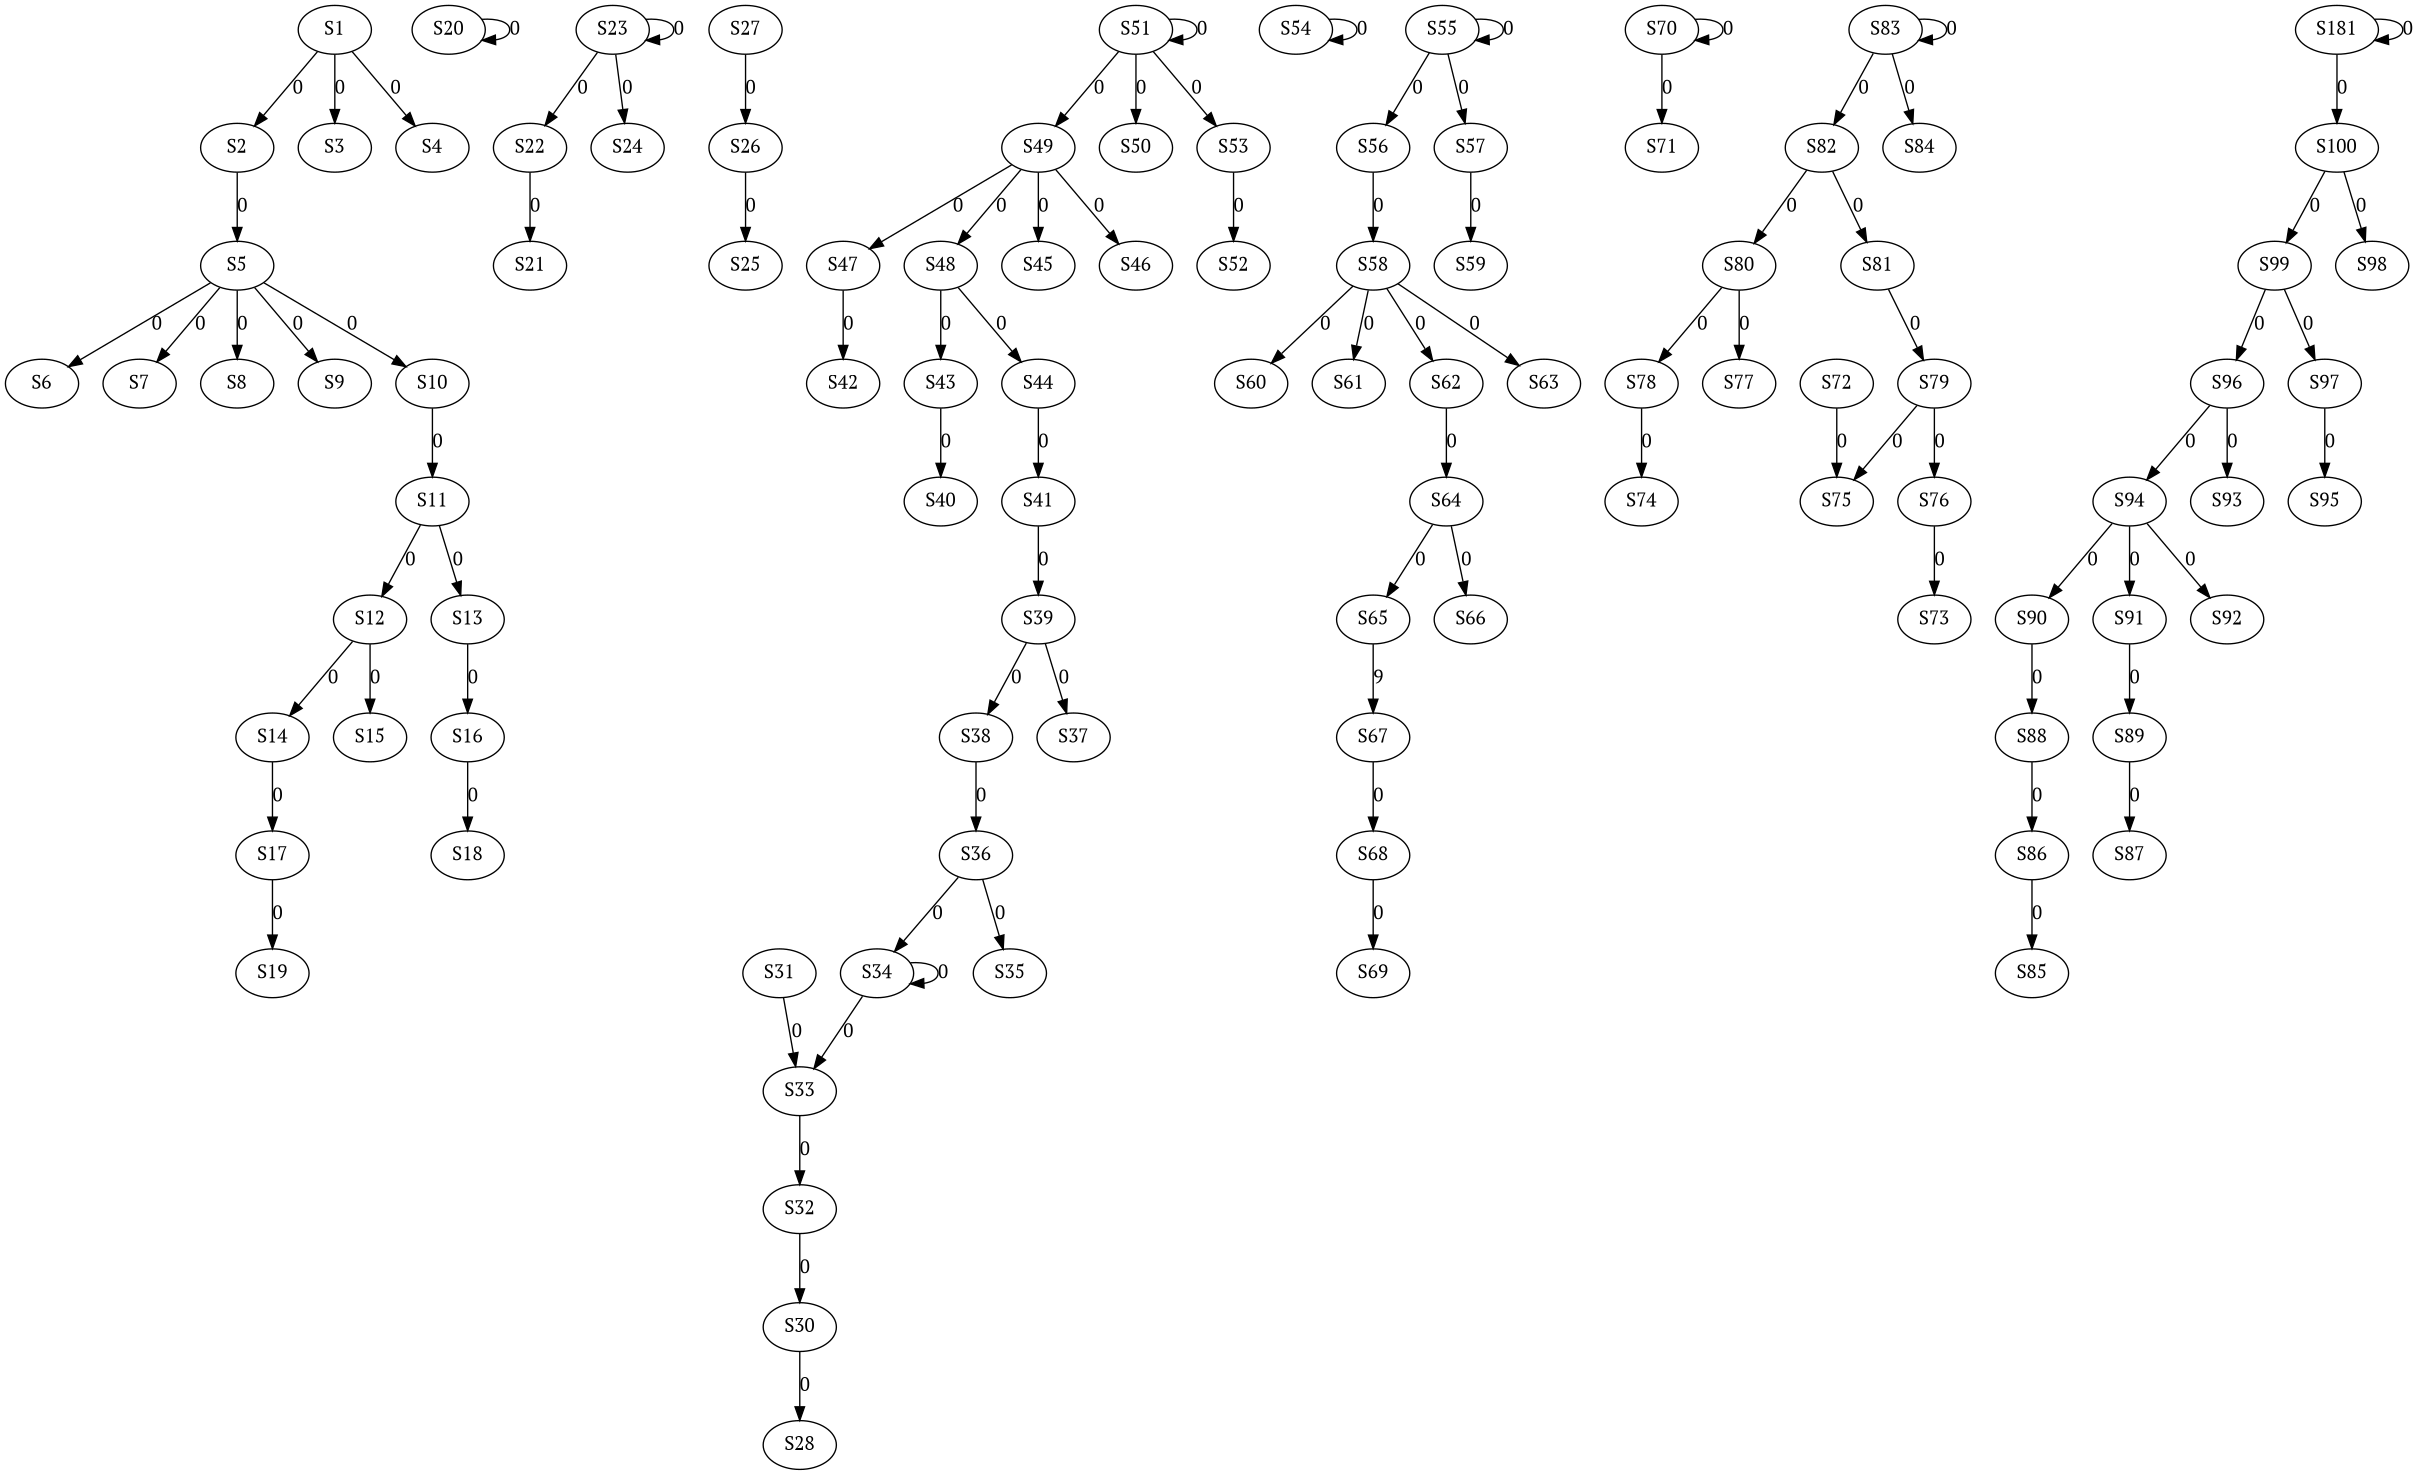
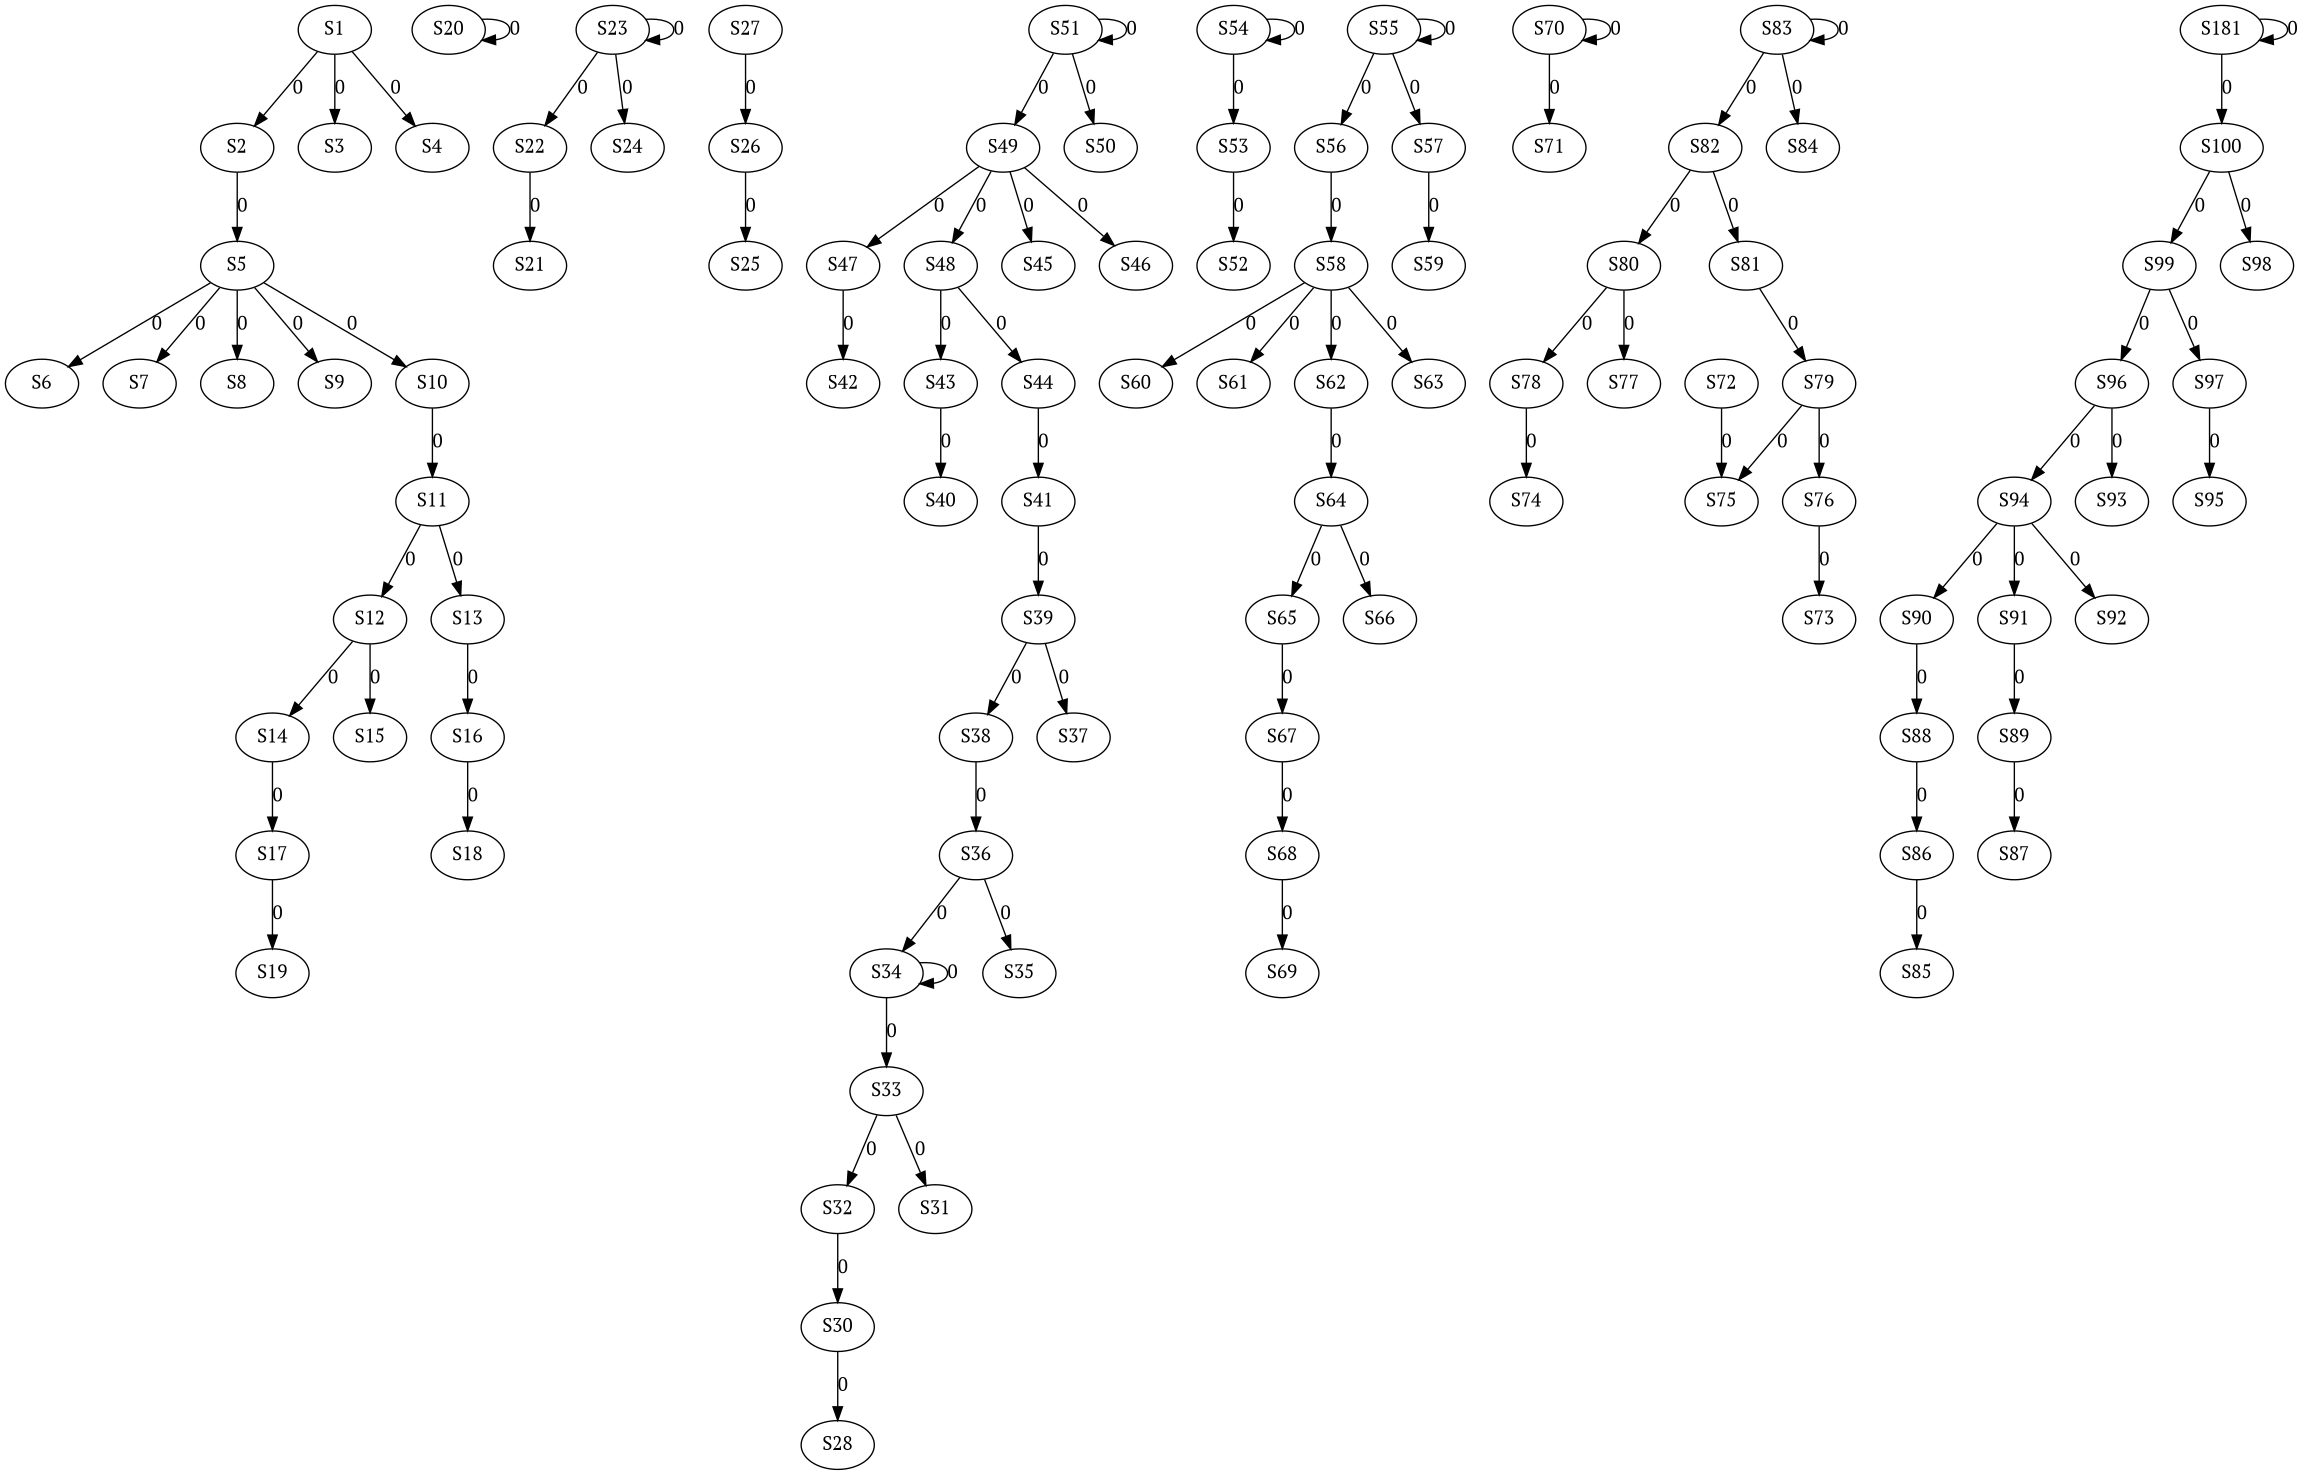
edge "S51" -> "S53": now "S54" -> "S53"
edge "S65" -> "S67": label "9" -> "0"
edge "S31" -> "S33": reversed
